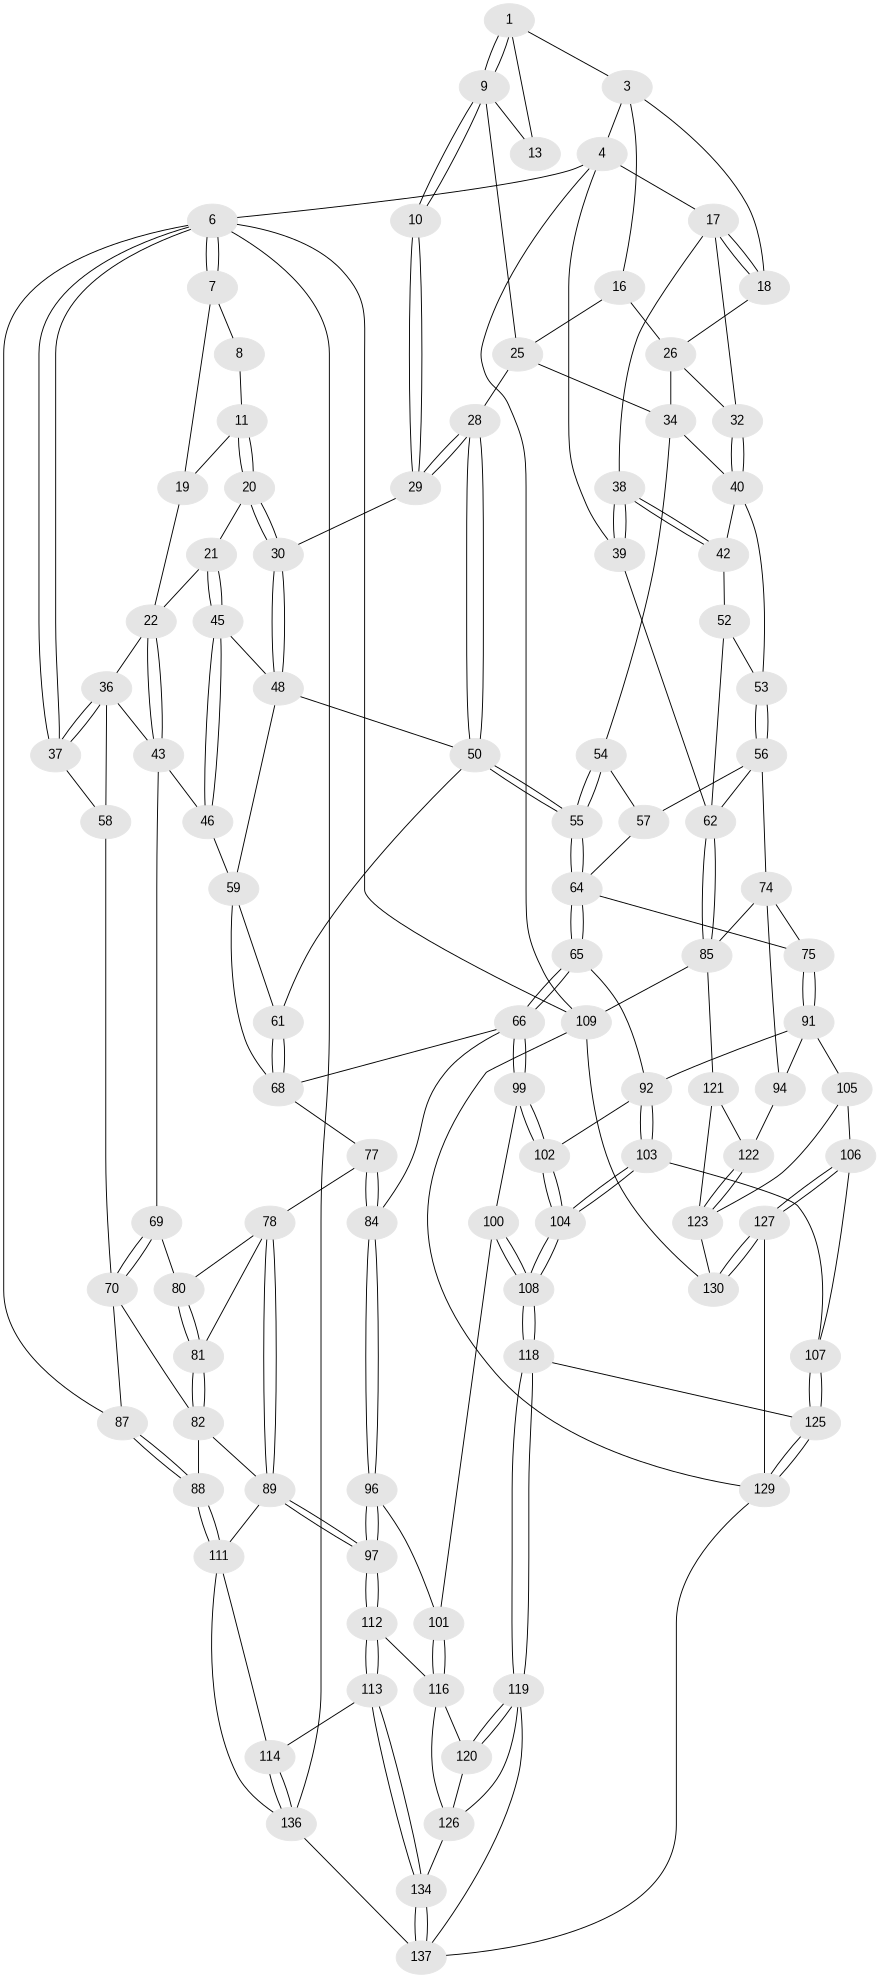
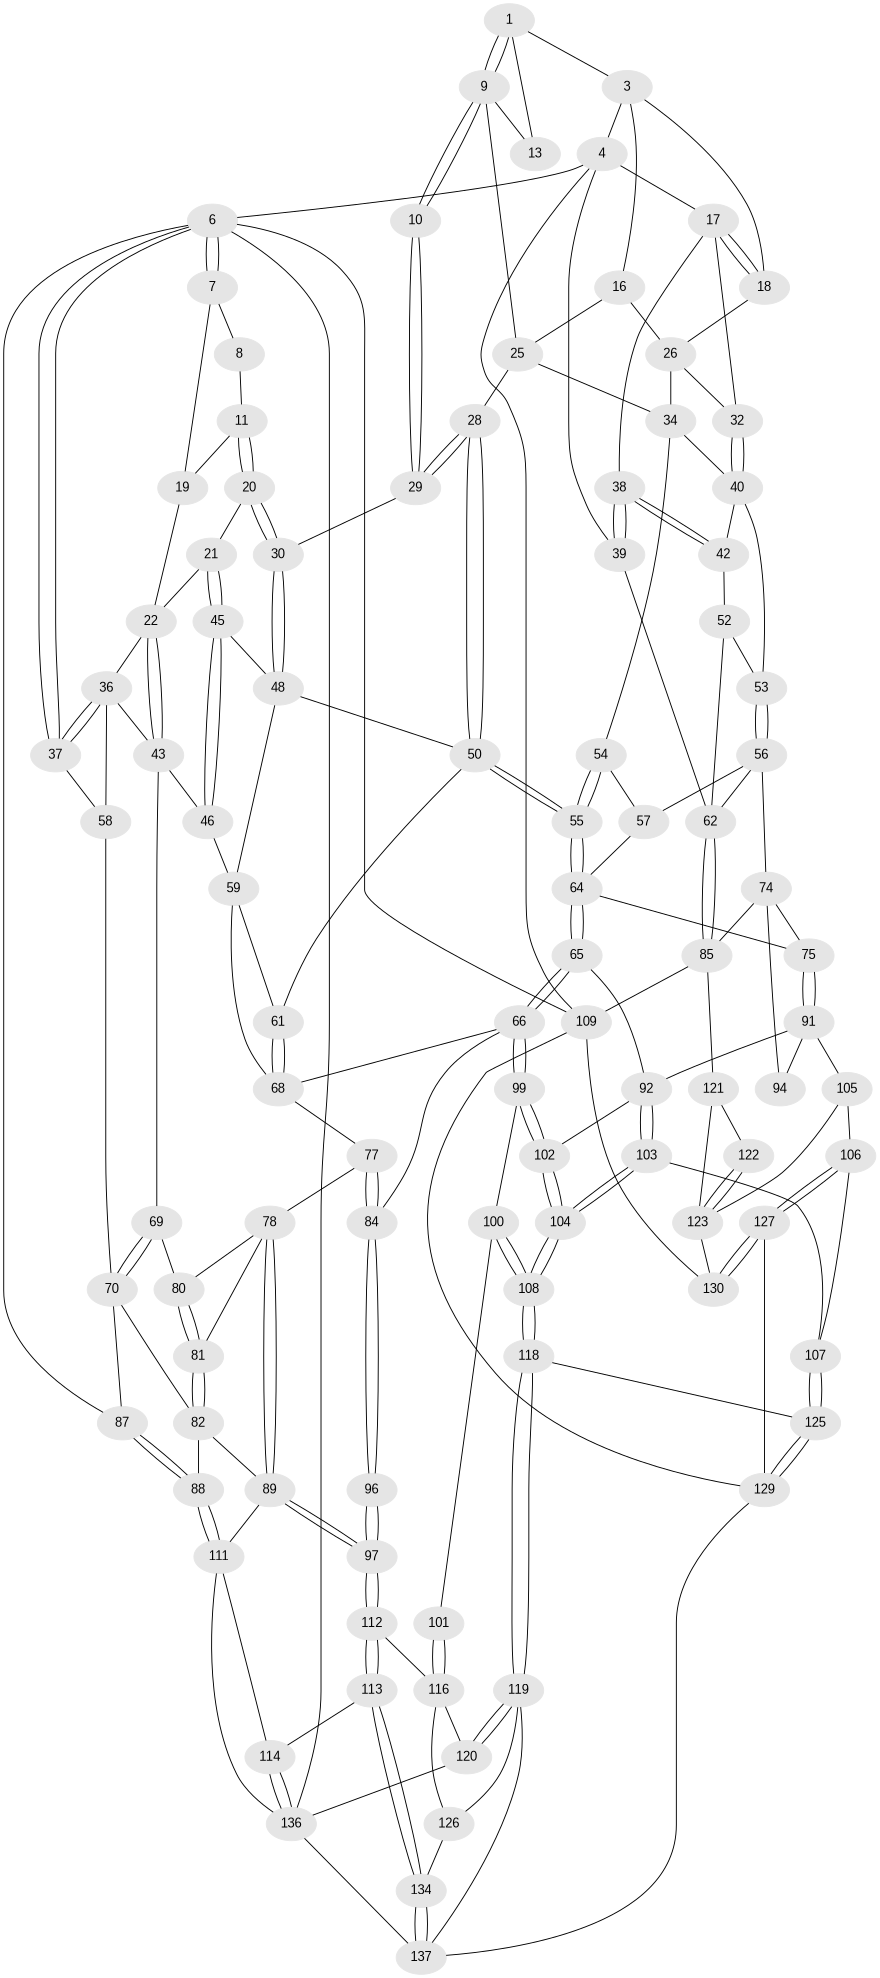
edge "94" -- "122": removed
edge "96" -- "101": removed
edge "120" -- "126": now "120" -- "136"
